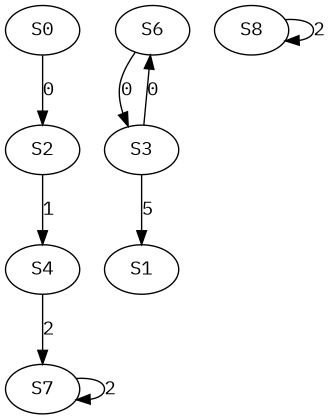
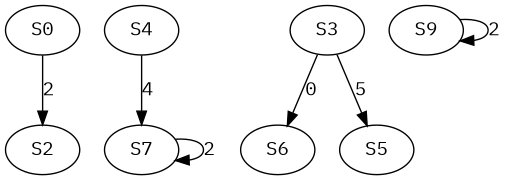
node "S8": label "S8" -> "S9"
edge "S6" -> "S3": removed, label "0"
edge "S0" -> "S2": label "0" -> "2"
edge "S2" -> "S4": removed, label "1"
node "S1": label "S1" -> "S5"
edge "S4" -> "S7": label "2" -> "4"
